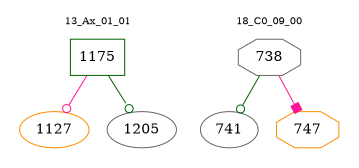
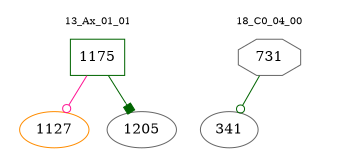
cluster "18_C0_09_00": label "18_C0_09_00" -> "18_C0_04_00"
node "738": label "738" -> "731"
edge "1175" -> "1205": arrowhead odot -> box
node "741": label "741" -> "341"
node "747": removed
